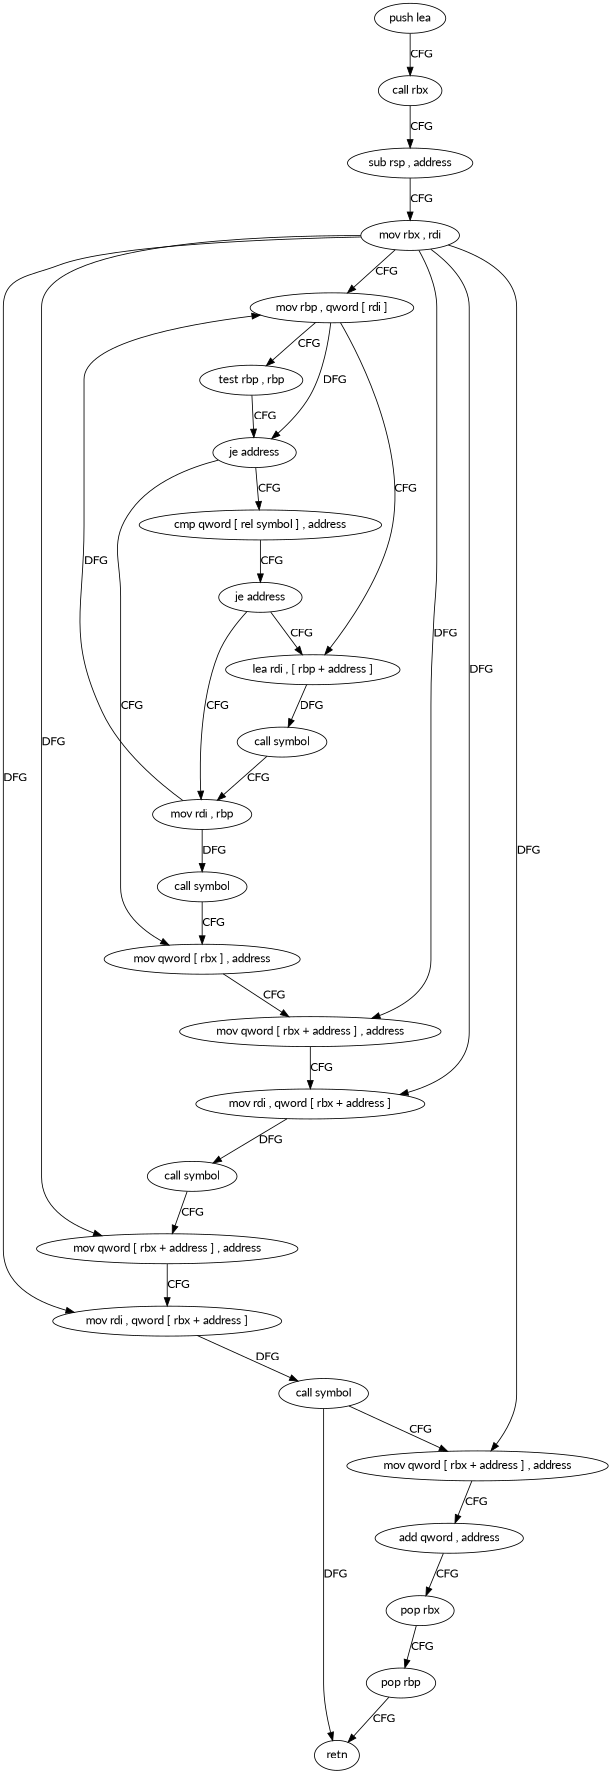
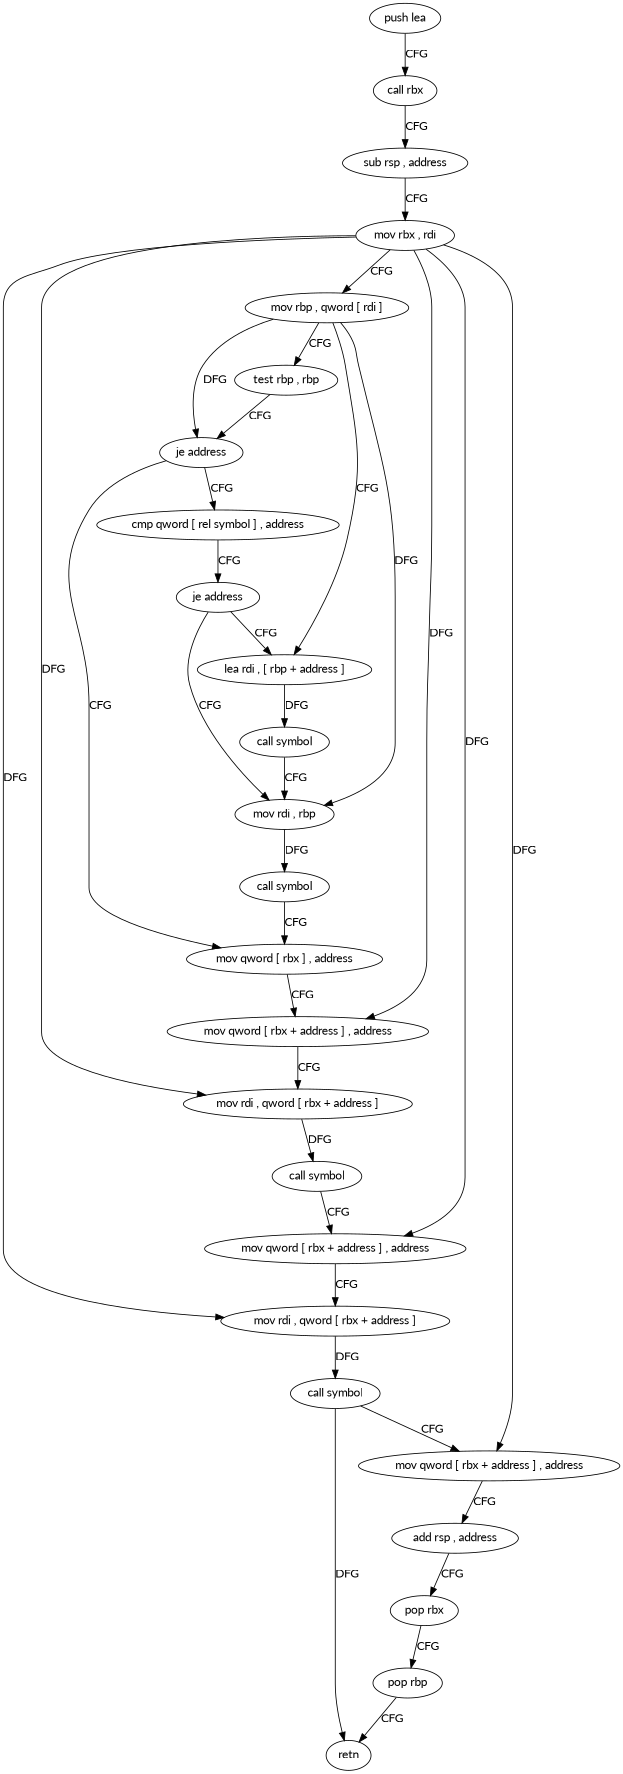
edge "mov rdi , rbp" -> "mov rbp , qword [ rdi ]": reversed
node "add qword , address": label "add qword , address" -> "add rsp , address"
